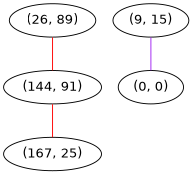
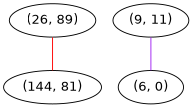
node "(9, 15)": label "(9, 15)" -> "(9, 11)"
node "(144, 91)": label "(144, 91)" -> "(144, 81)"
node "(0, 0)": label "(0, 0)" -> "(6, 0)"
node "(167, 25)": removed
